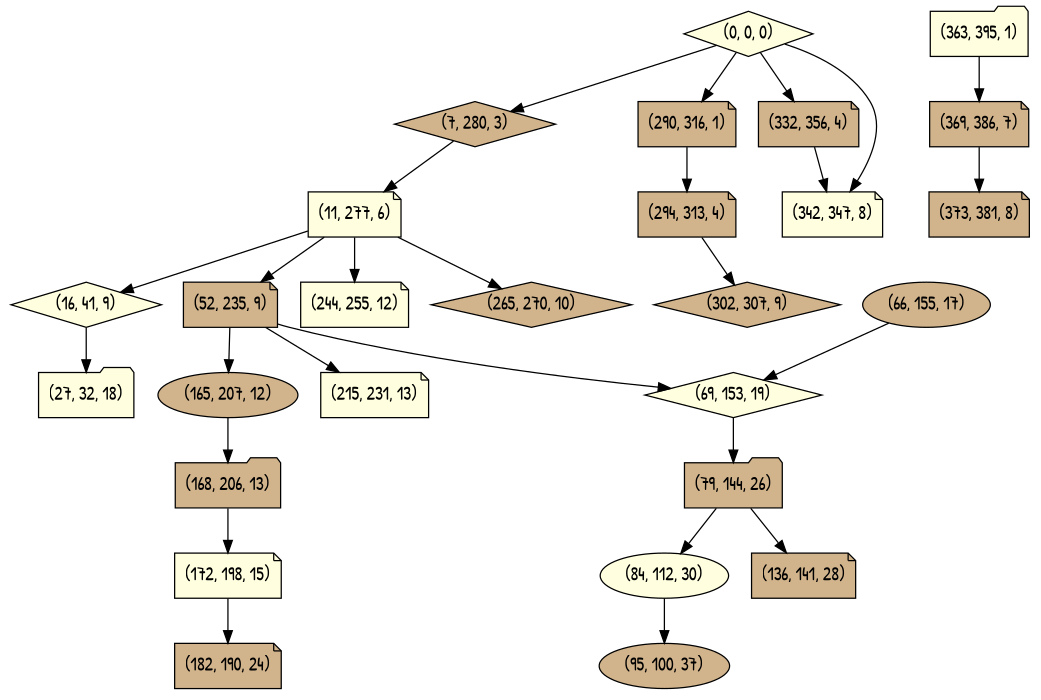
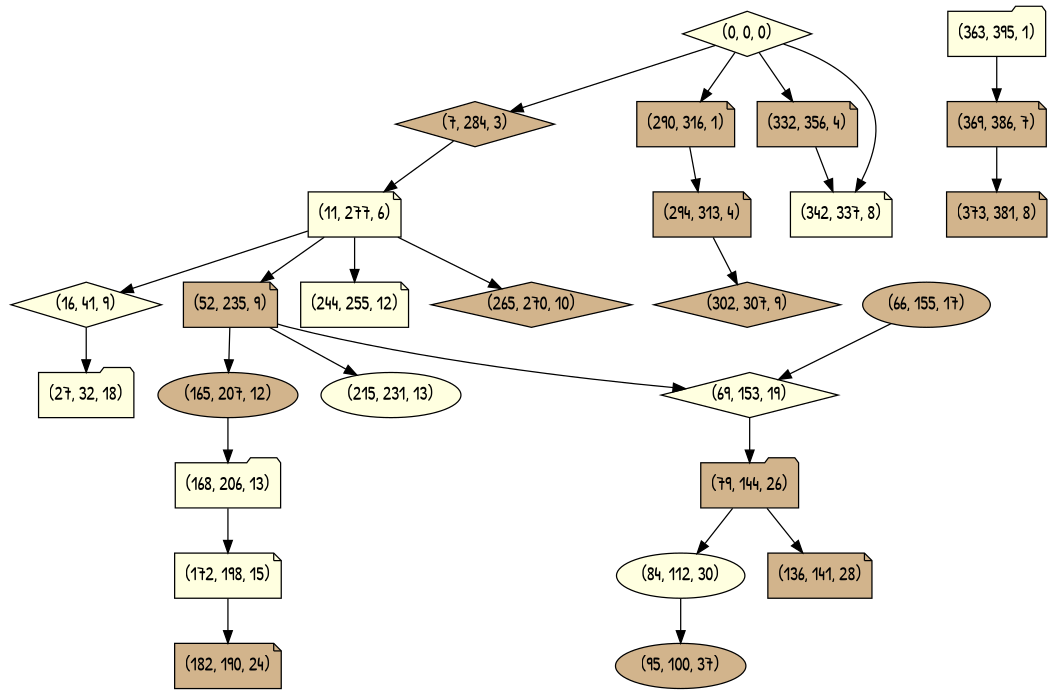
node "(7, 280, 3)": label "(7, 280, 3)" -> "(7, 284, 3)"
node "(342, 347, 8)": label "(342, 347, 8)" -> "(342, 337, 8)"
node "(215, 231, 13)": shape note -> ellipse
node "(168, 206, 13)": fillcolor tan -> lightyellow
